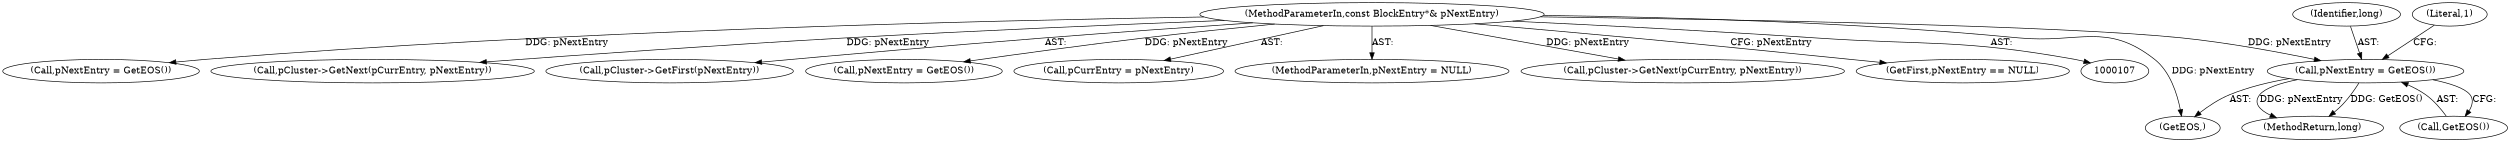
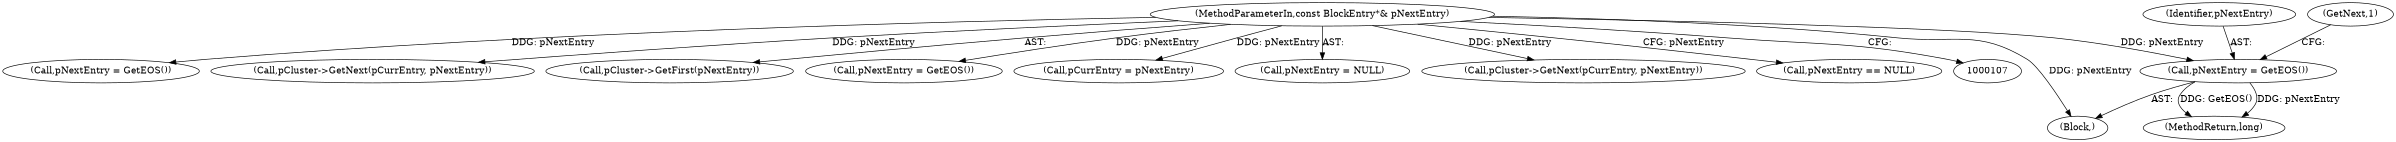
node "(Identifier,long)": label "(Identifier,long)" -> "(Identifier,pNextEntry)"
node "(Literal,1)": label "(Literal,1)" -> "(GetNext,1)"
edge "(MethodParameterIn,const BlockEntry*& pNextEntry)" -> "(Call,pCurrEntry = pNextEntry)": label "AST: " -> "DDG: pNextEntry"
edge "(MethodParameterIn,const BlockEntry*& pNextEntry)" -> "1000107": label "AST: " -> "CFG: "
node "(MethodParameterIn,pNextEntry = NULL)": label "(MethodParameterIn,pNextEntry = NULL)" -> "(Call,pNextEntry = NULL)"
node "(GetFirst,pNextEntry == NULL)": label "(GetFirst,pNextEntry == NULL)" -> "(Call,pNextEntry == NULL)"
node "(GetEOS,)": label "(GetEOS,)" -> "(Block,)"
node "(Call,GetEOS())": removed
